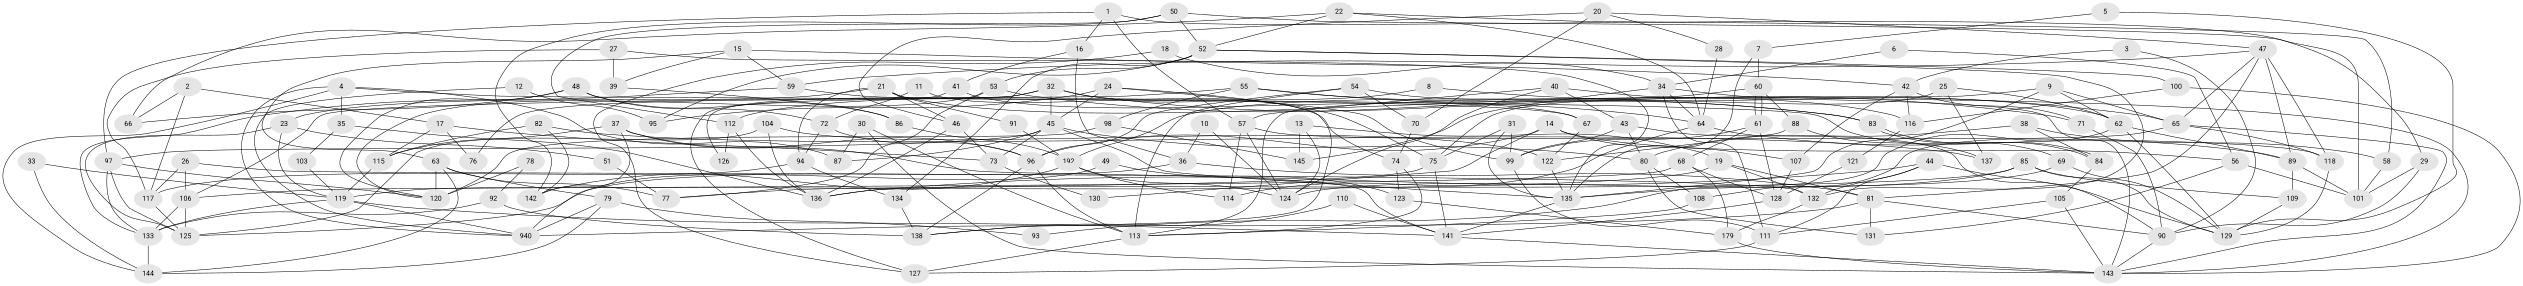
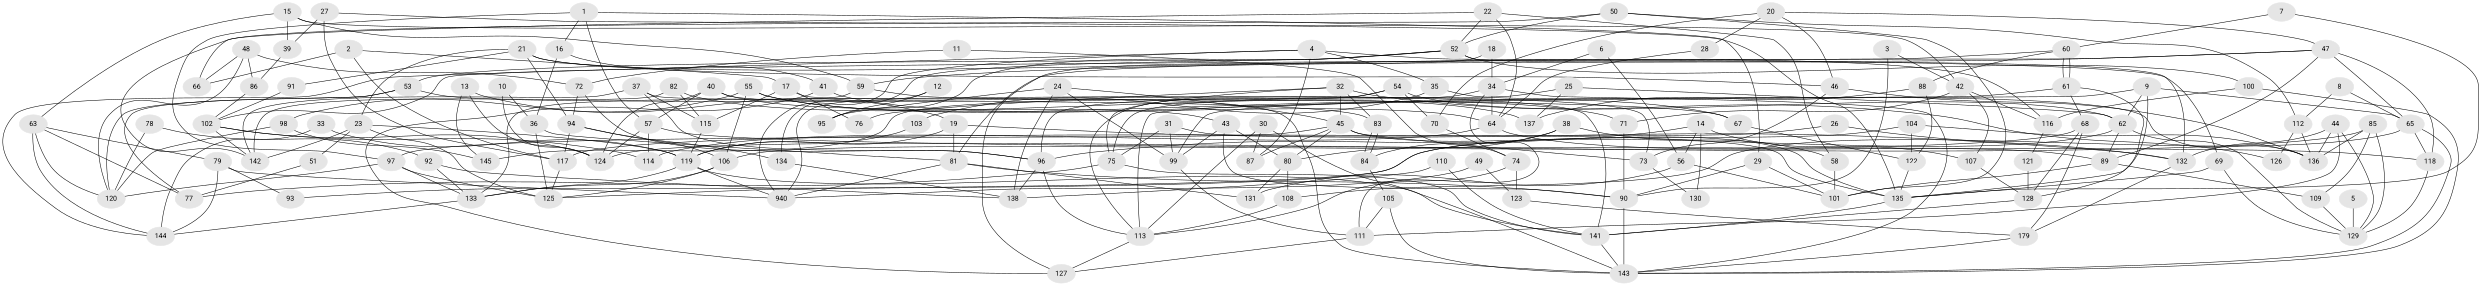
edge "5" -- "7": removed
edge "23" -- "142": added
node "192": label "192" -> "102"
edge "26" -- "106": now "94" -- "106"
